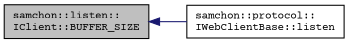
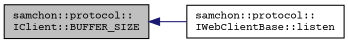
node "samchon::listen:: IClient::BUFFER_SIZE": label "samchon::listen:: IClient::BUFFER_SIZE" -> "samchon::protocol:: IClient::BUFFER_SIZE"
